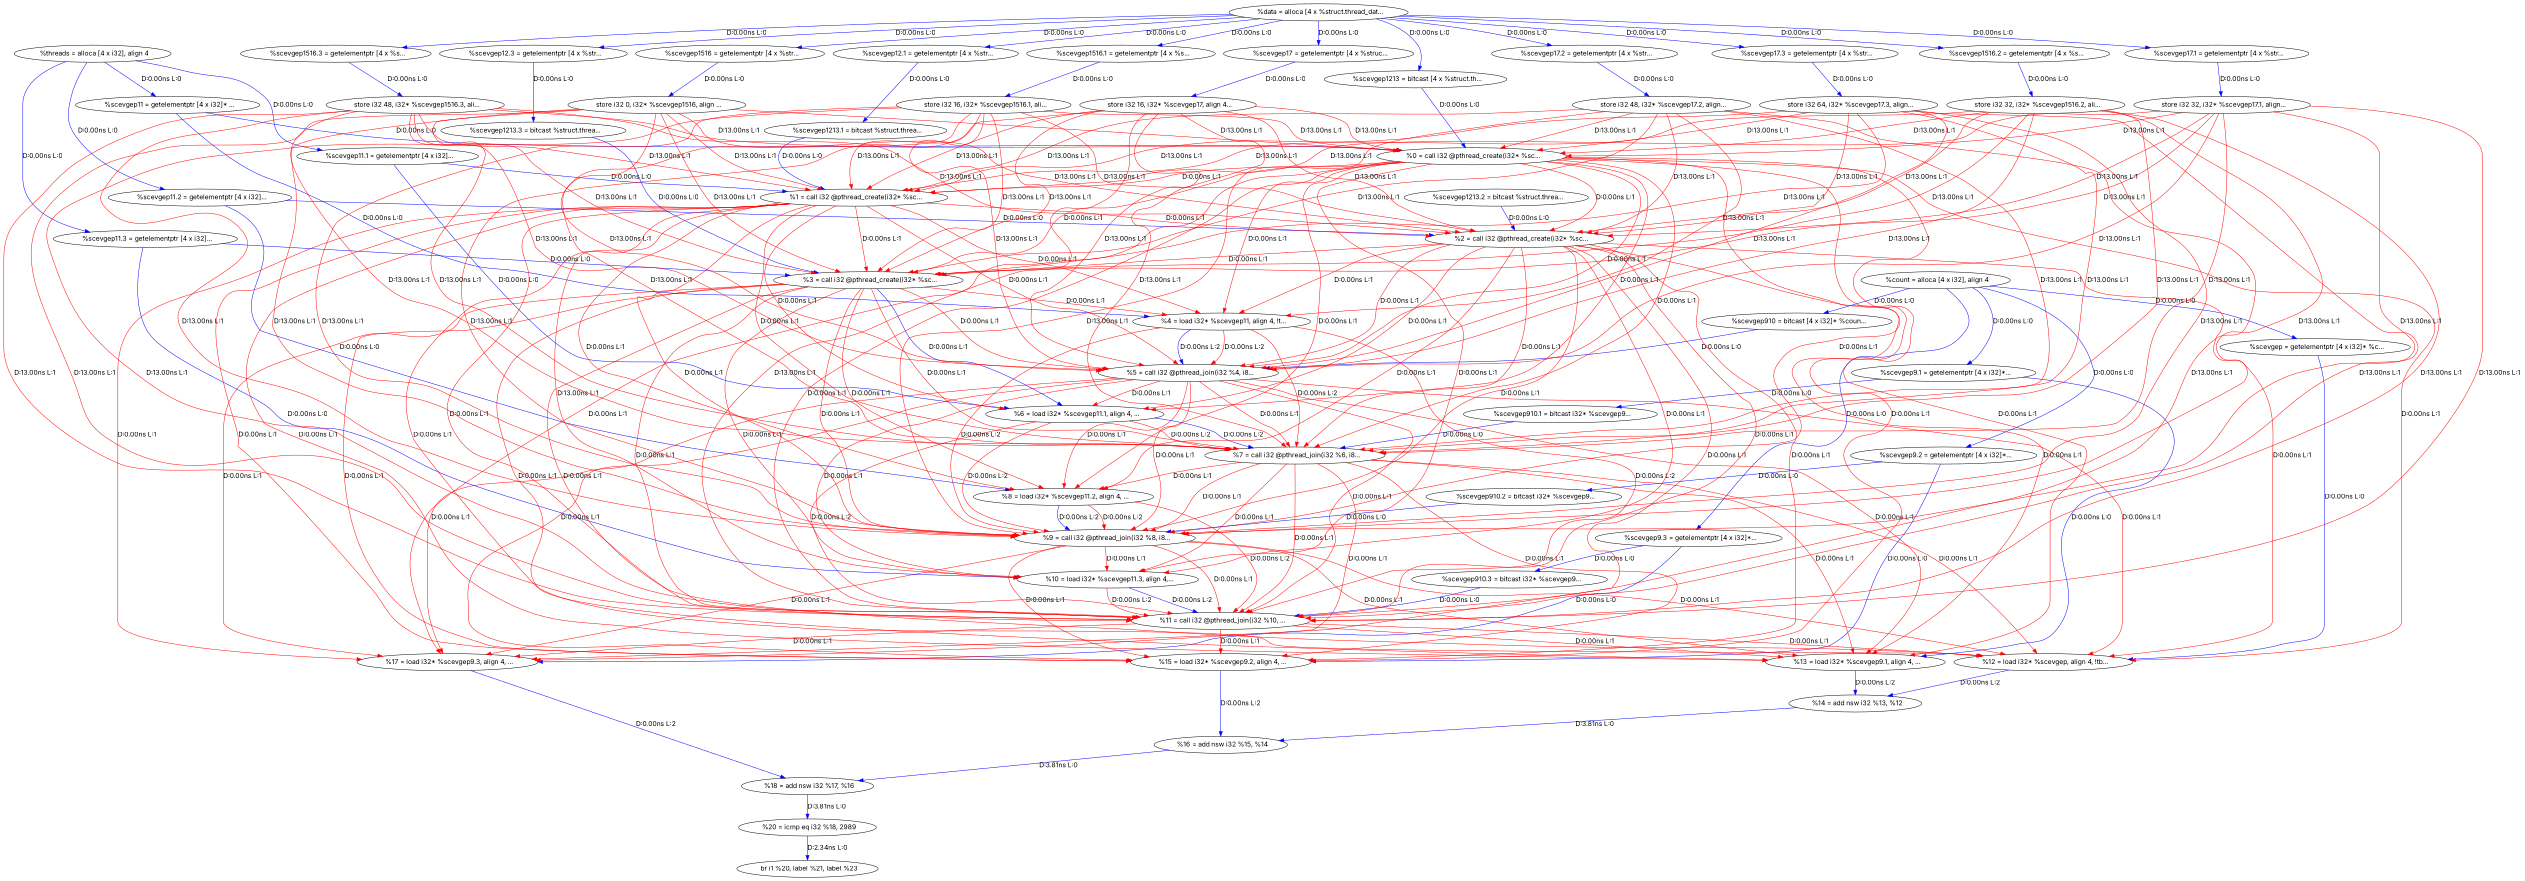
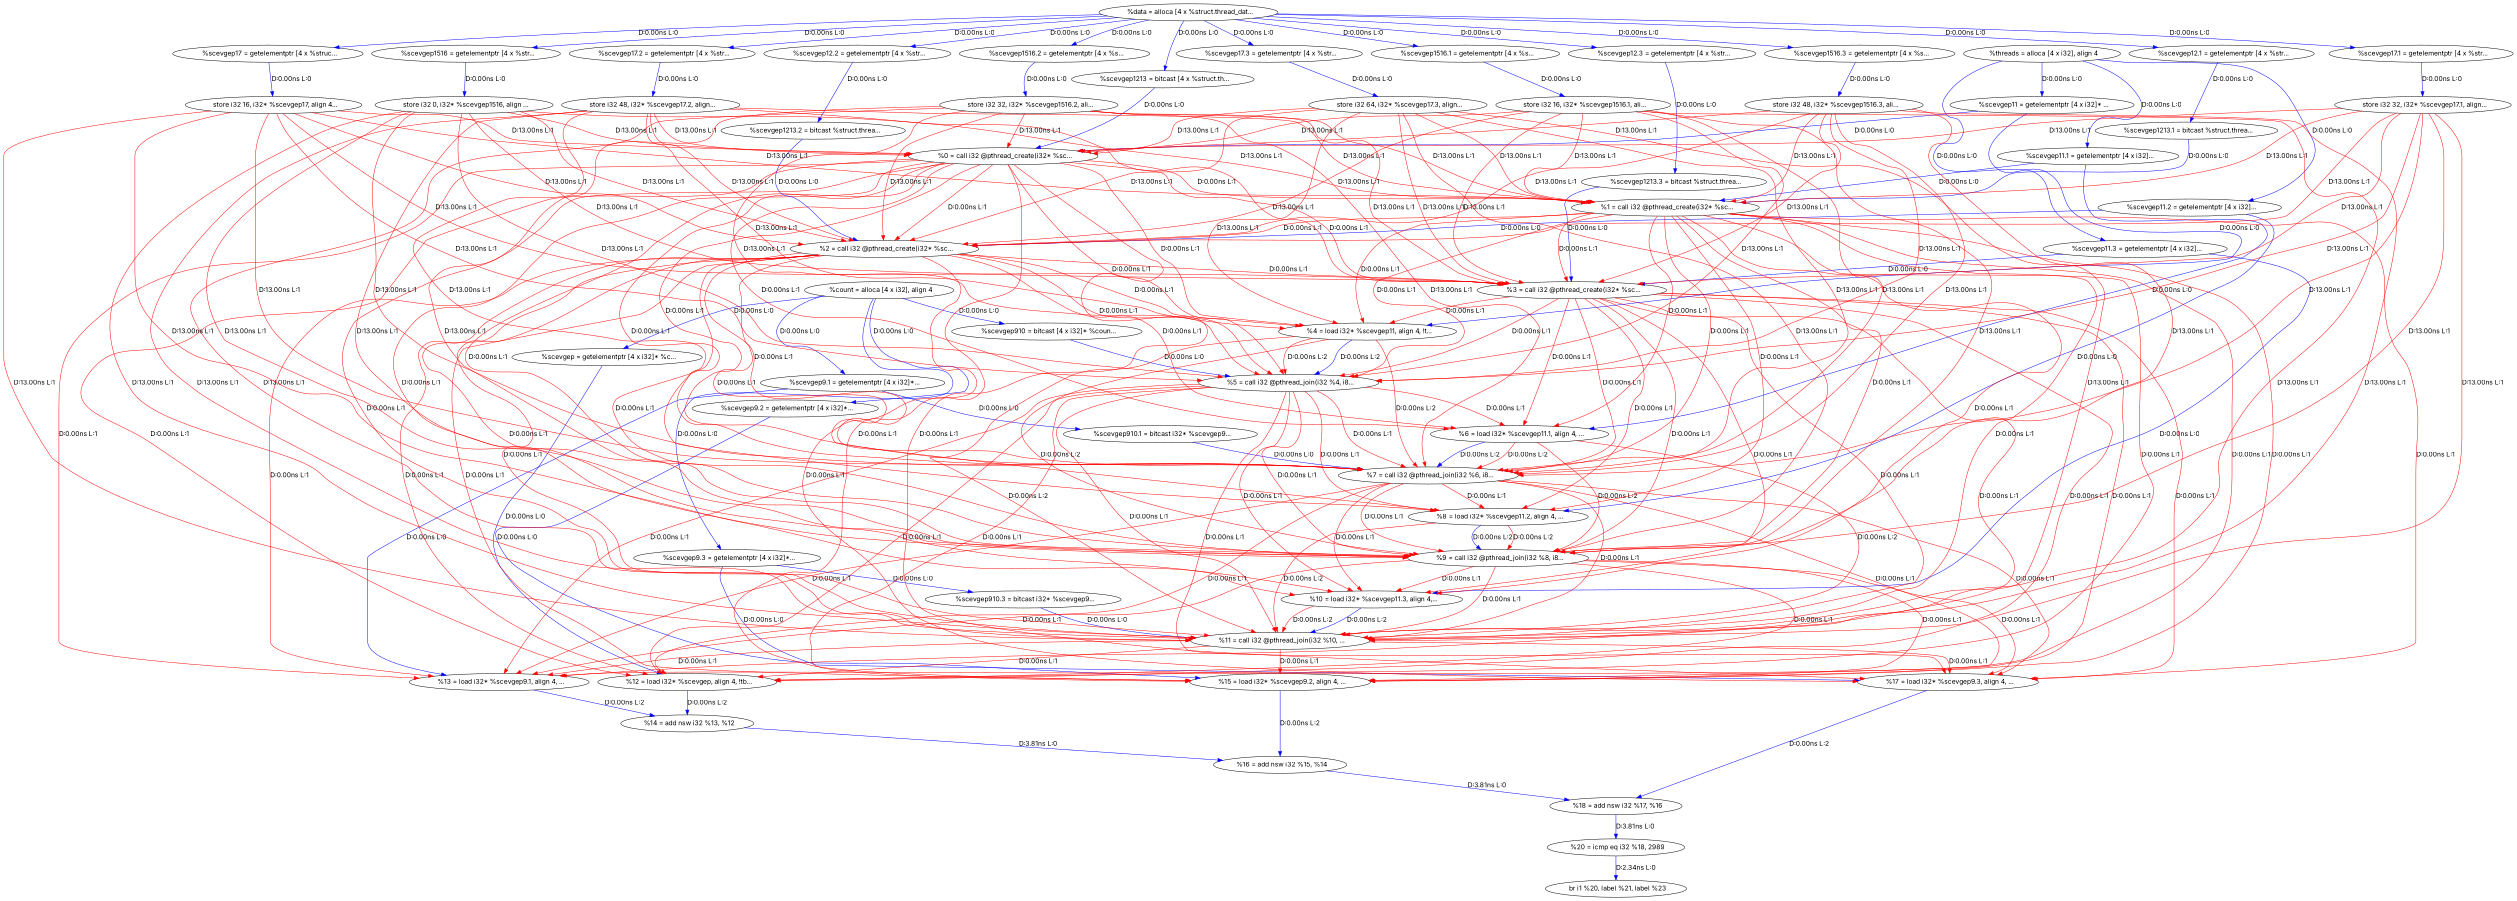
node "%scevgep12.2 = getelementptr [4 x %str...": added
edge "store i32 64, i32* %scevgep17.3, align..." -> "%5 = call i32 @pthread_join(i32 %4, i8...": now "store i32 64, i32* %scevgep17.3, align..." -> "%4 = load i32* %scevgep11, align 4, !t..."
edge "%3 = call i32 @pthread_create(i32* %sc..." -> "%6 = load i32* %scevgep11.1, align 4, ...": color blue -> red
edge "%1 = call i32 @pthread_create(i32* %sc..." -> "%10 = load i32* %scevgep11.3, align 4,...": label "D:13.00ns L:1" -> "D:0.00ns L:1"
node "%scevgep910.2 = bitcast i32* %scevgep9...": removed
